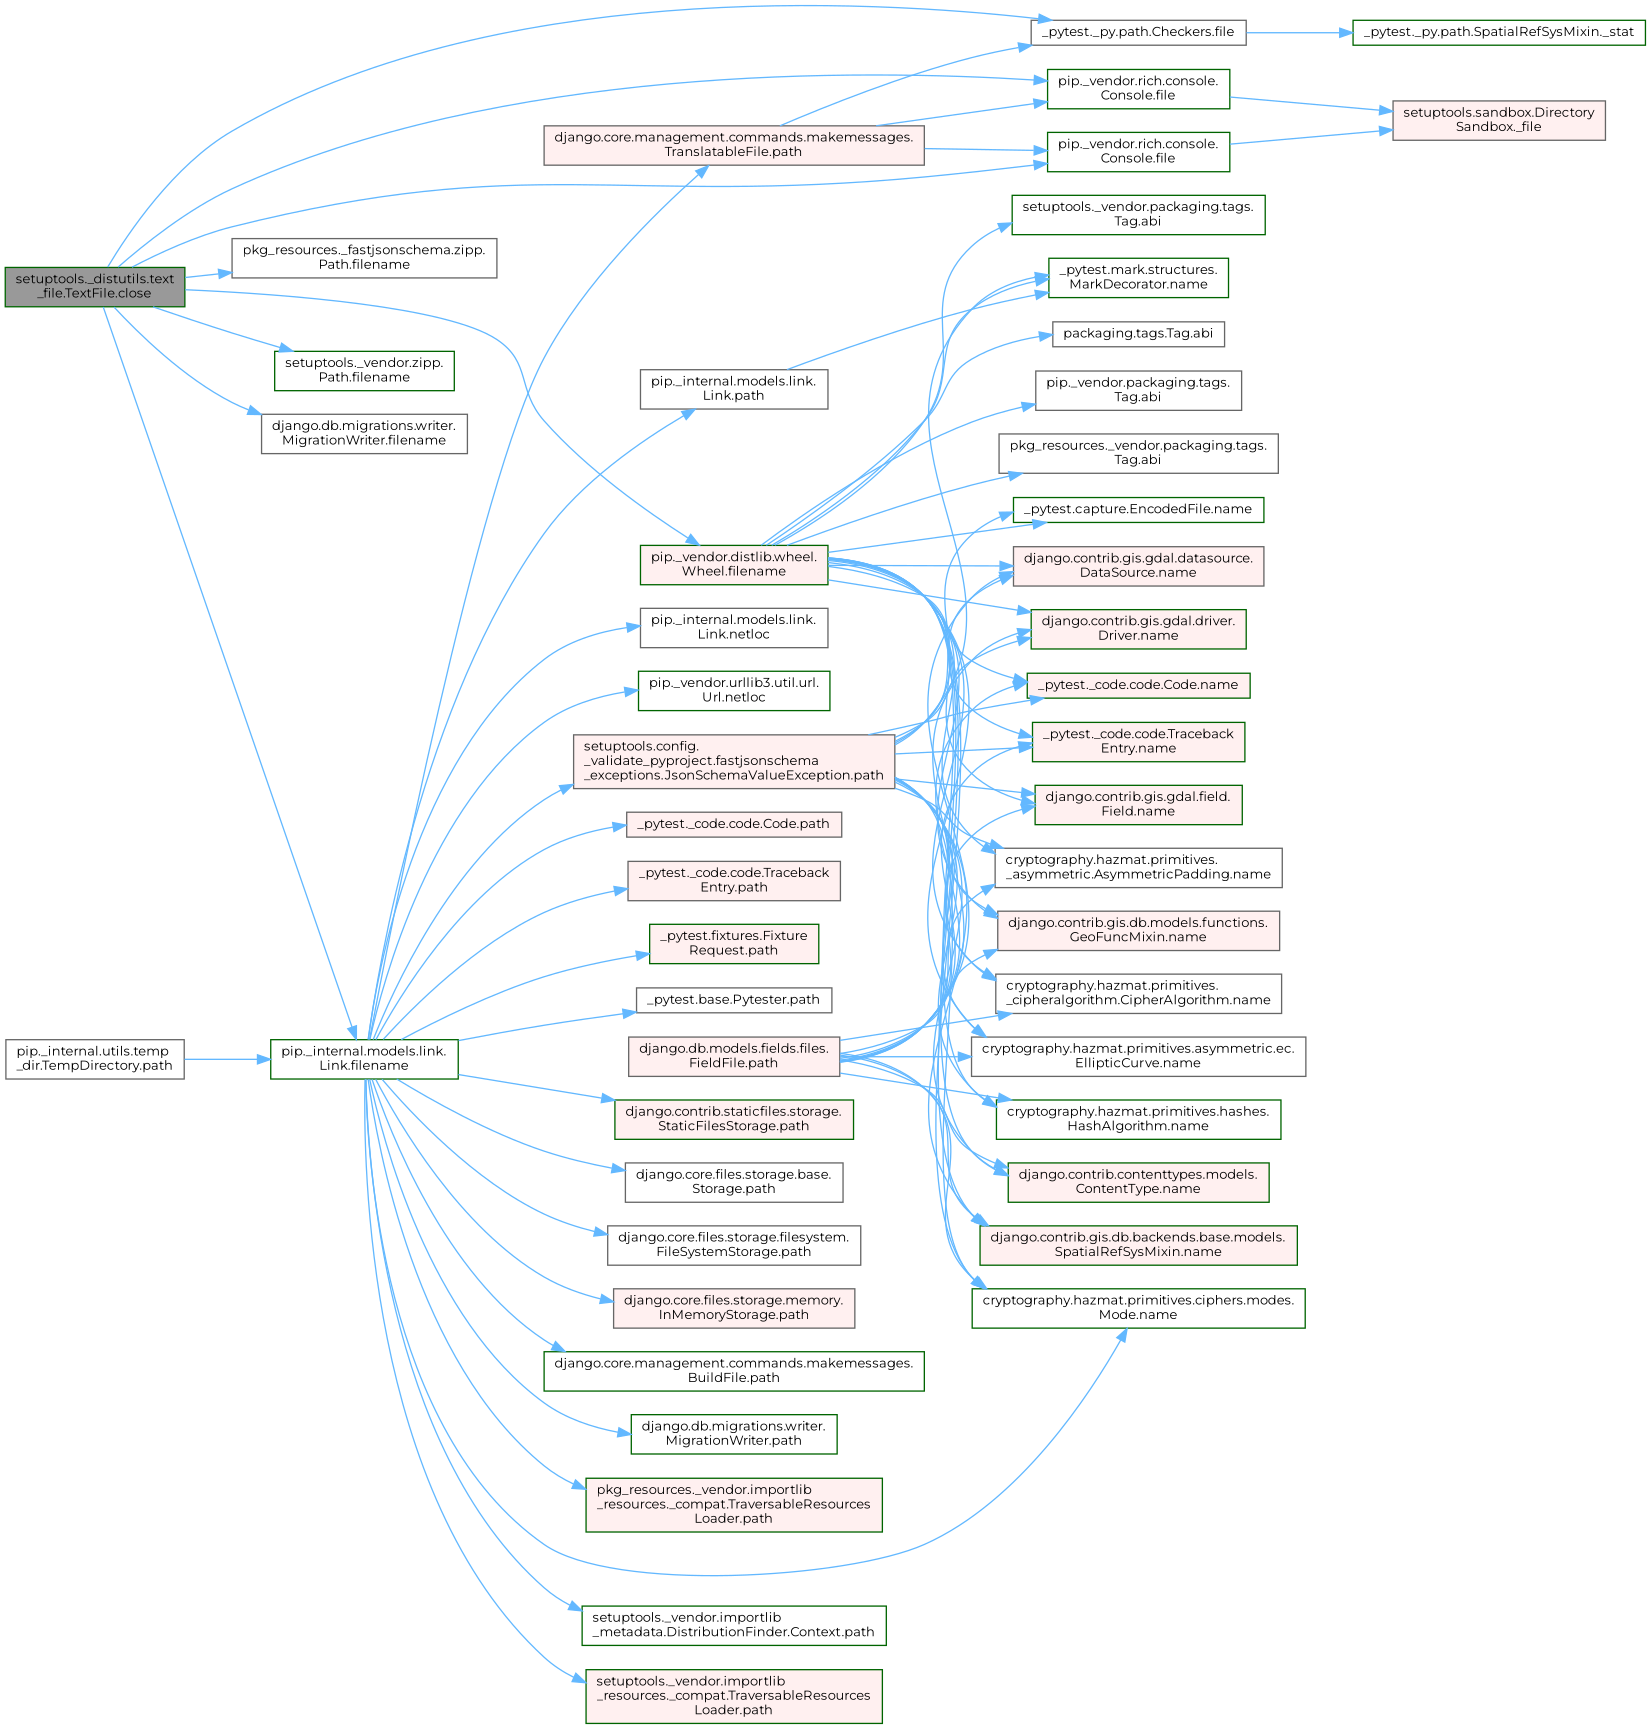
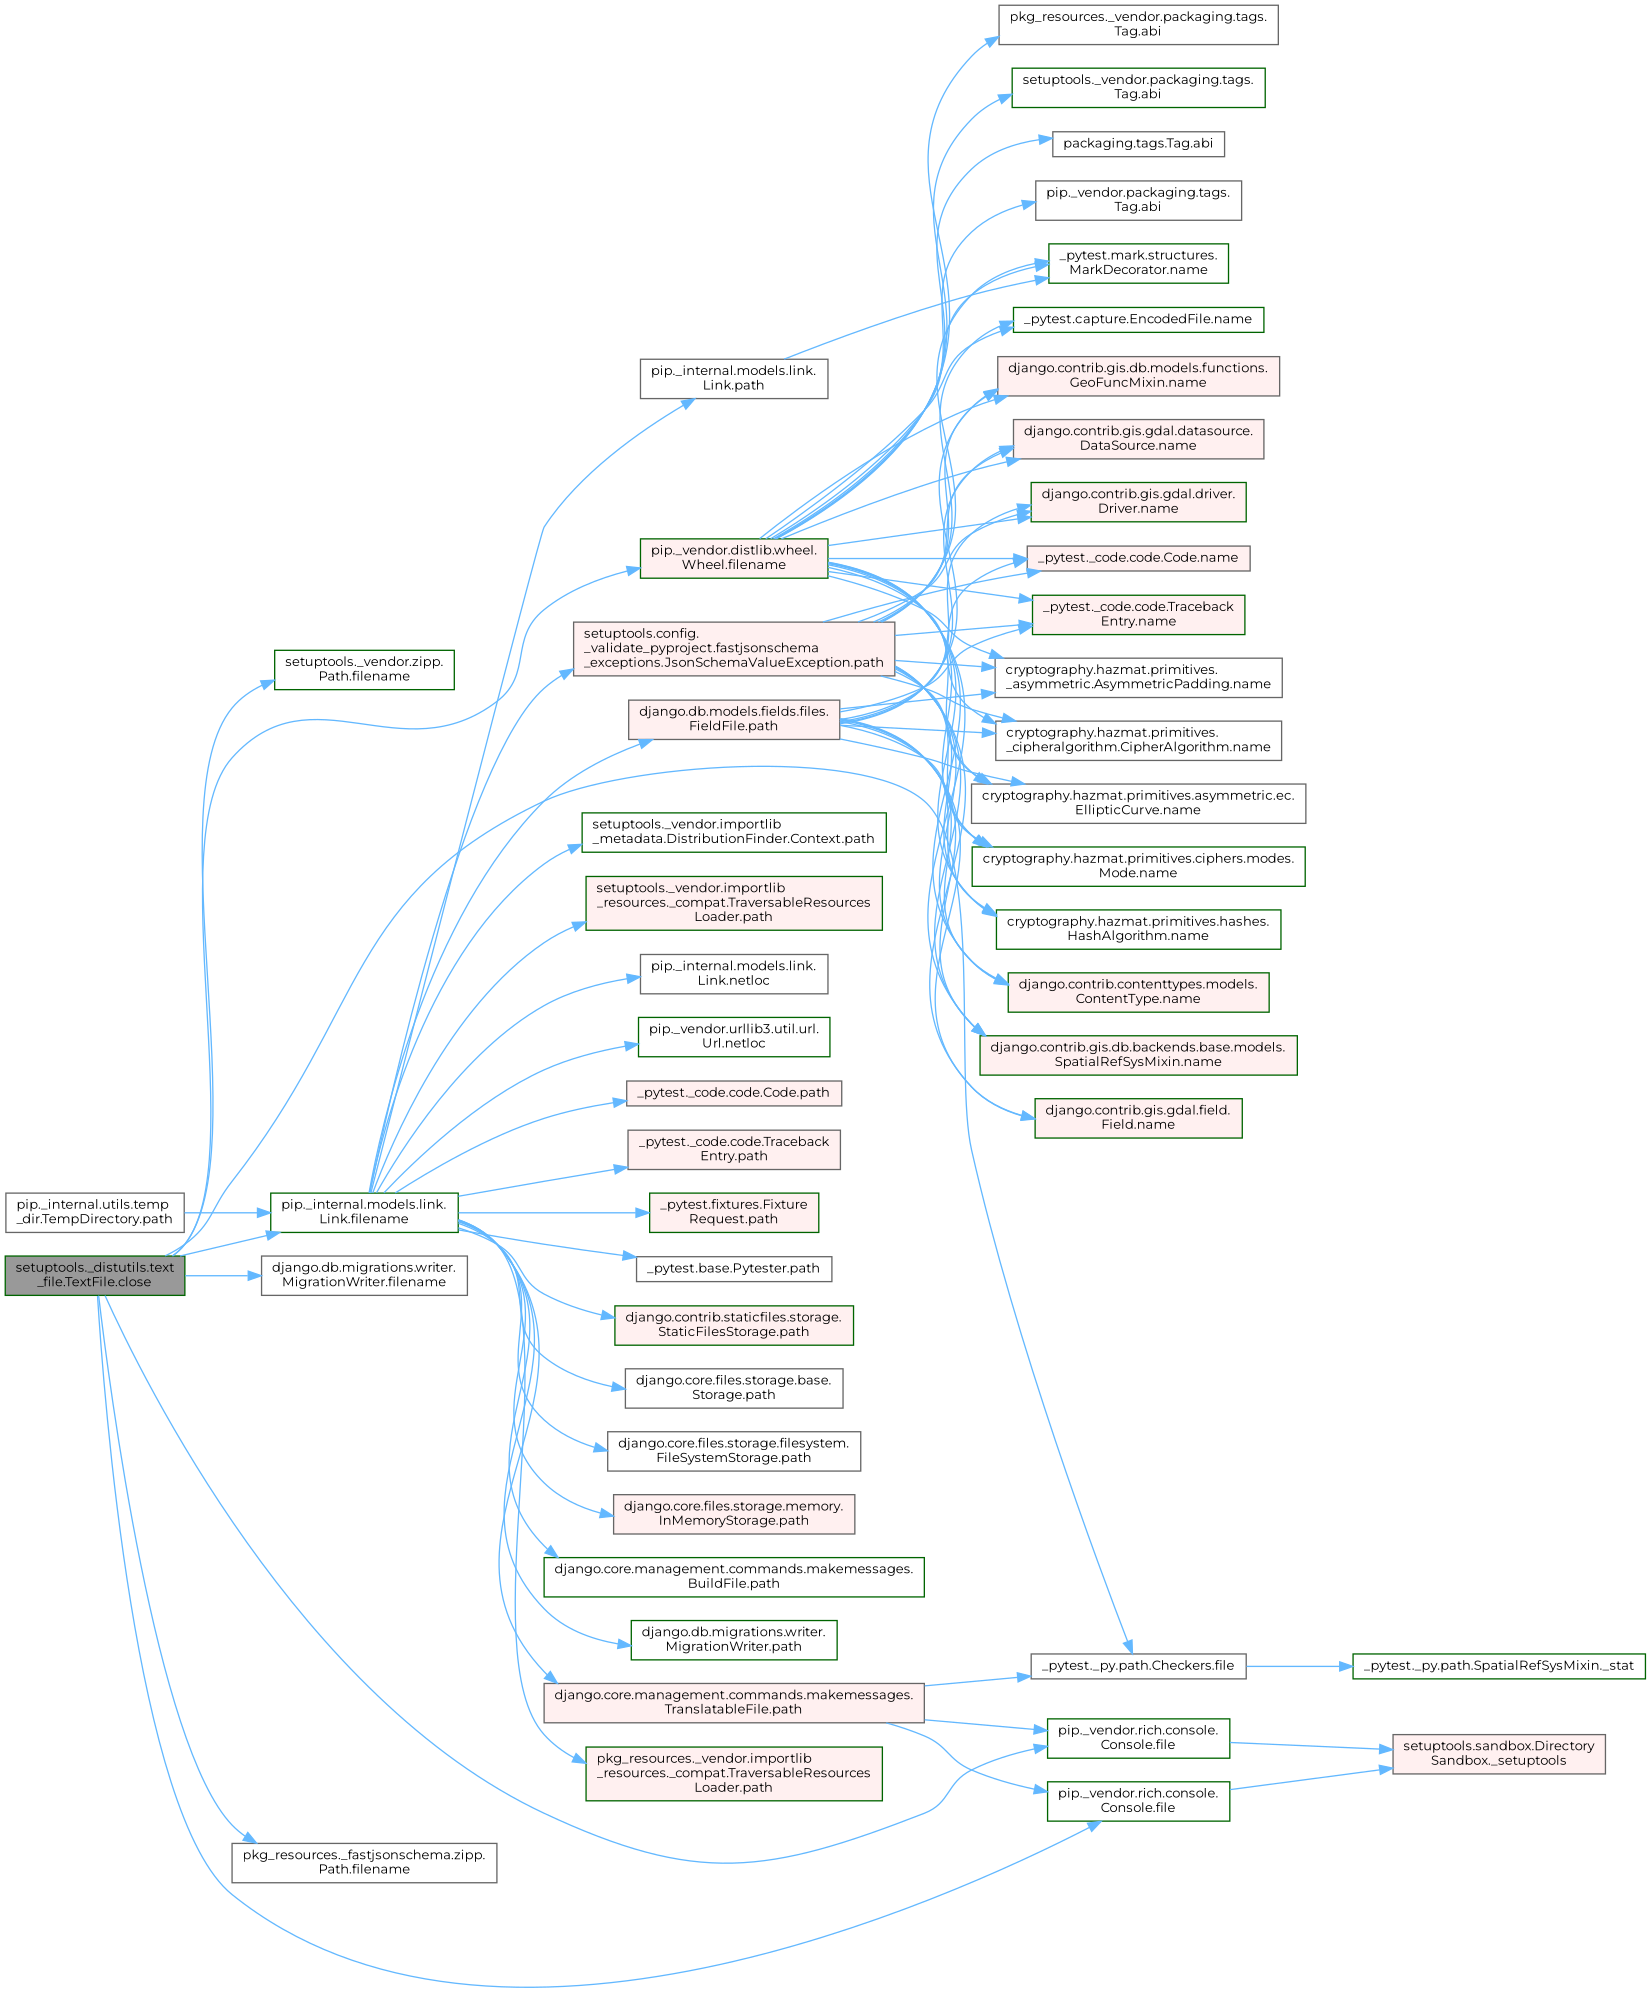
node "setuptools.sandbox.Directory Sandbox._file": label "setuptools.sandbox.Directory Sandbox._file" -> "setuptools.sandbox.Directory Sandbox._setuptools"
edge "pip._vendor.distlib.wheel. Wheel.filename" -> "django.contrib.gis.gdal.field. Field.name": removed
node "_pytest._code.code.Code.name": color darkgreen -> gray40
edge "pip._internal.models.link. Link.filename" -> "cryptography.hazmat.primitives.ciphers.modes. Mode.name": now "pip._internal.models.link. Link.filename" -> "django.db.models.fields.files. FieldFile.path"
